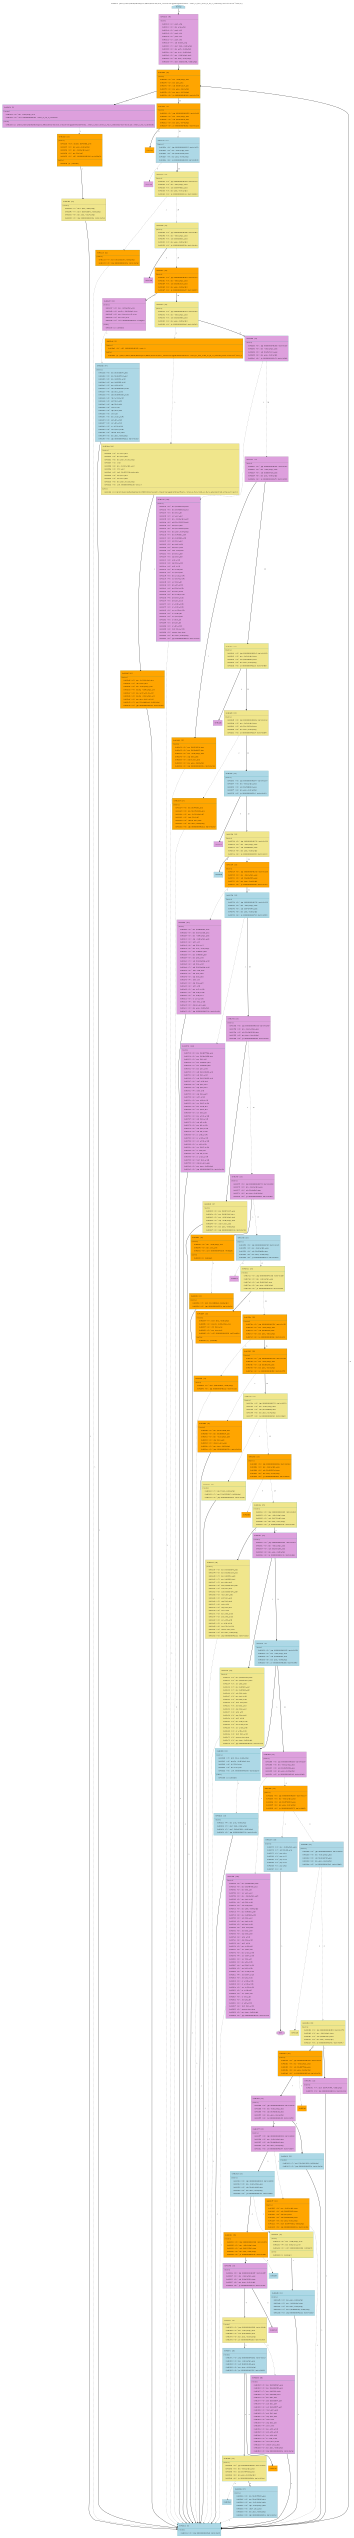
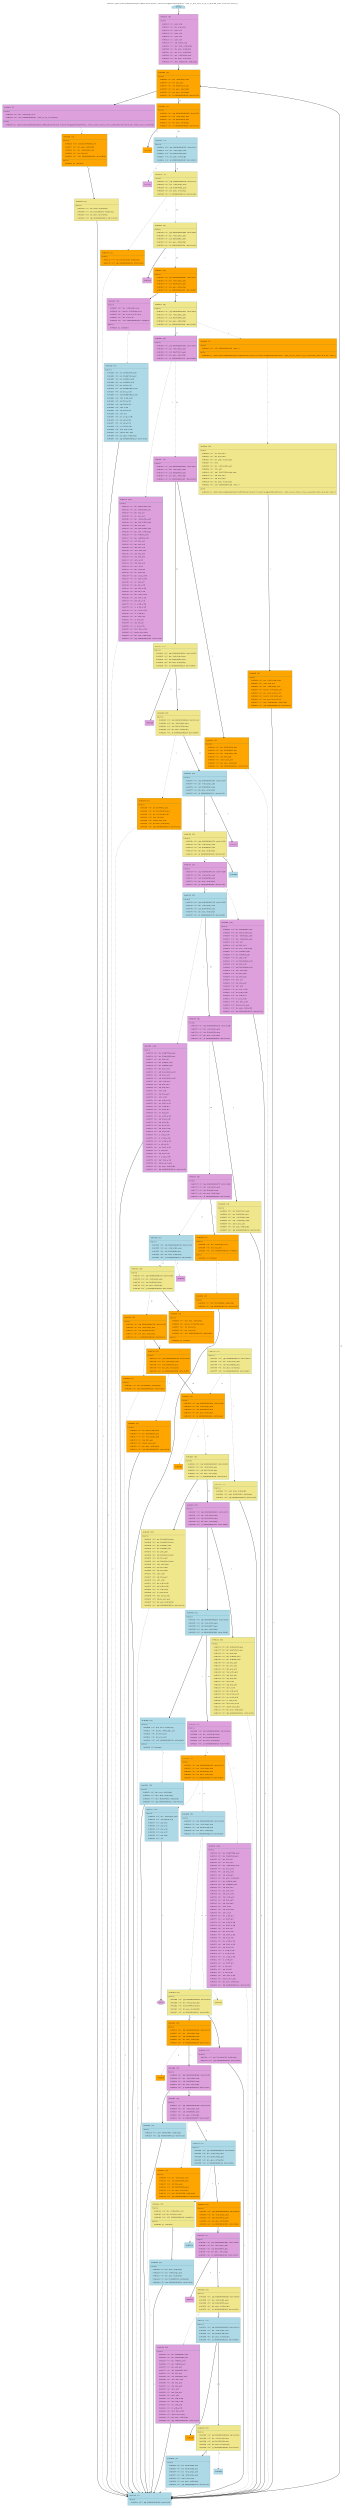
node "0x401724 [25]": fillcolor orange -> plum
edge "0x4017d3 [25]" -> "0x4017ec [25]": now "0x4017d3 [25]" -> "0x401805 [25]"
